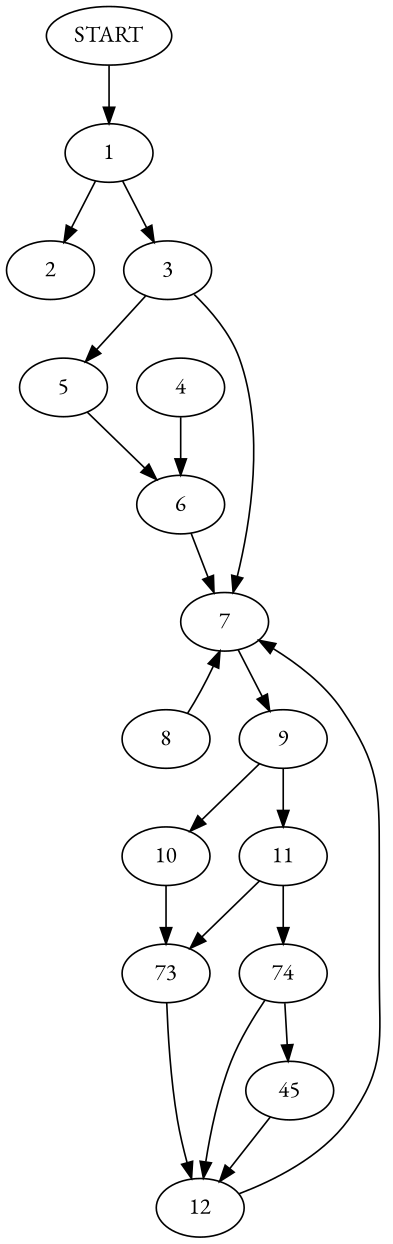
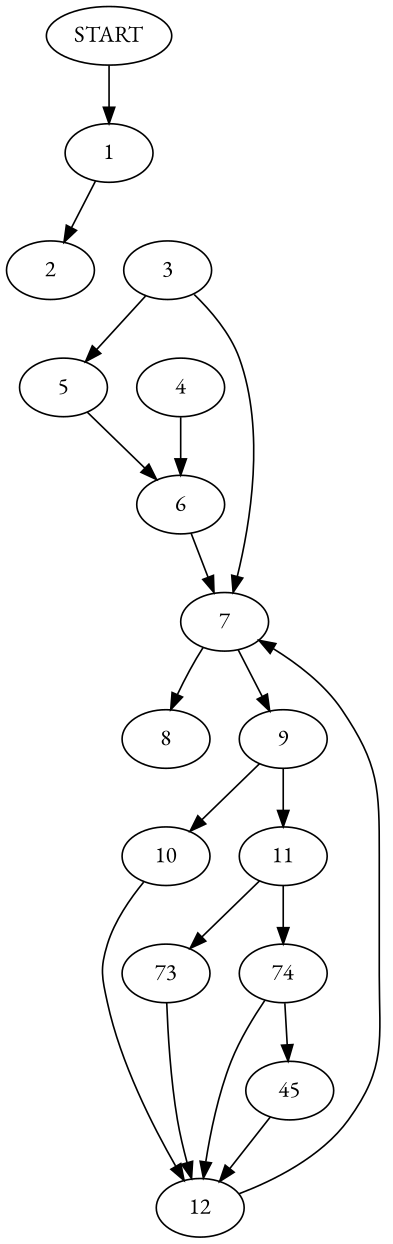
edge "1" -> "3": removed
edge "8" -> "7": reversed
edge "10" -> "73": now "10" -> "12"
